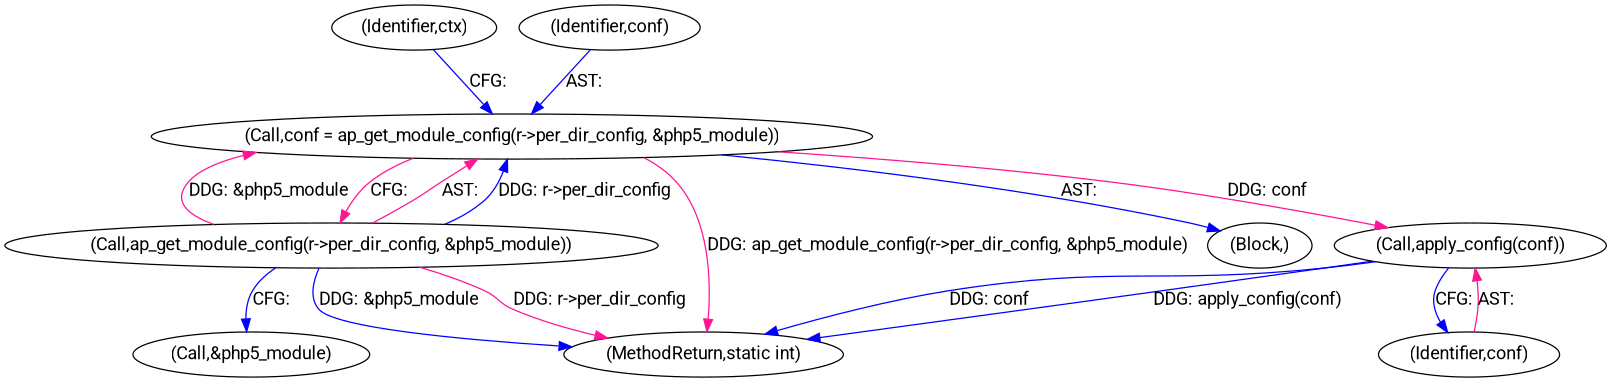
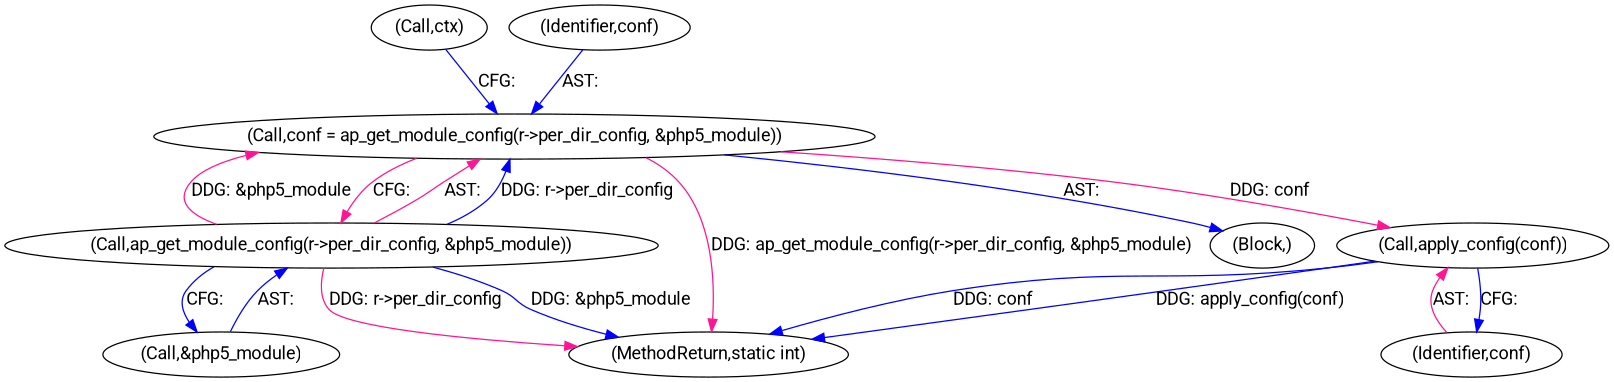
node "(Identifier,ctx)": label "(Identifier,ctx)" -> "(Call,ctx)"
edge "(Call,&php5_module)" -> "(Call,ap_get_module_config(r->per_dir_config, &php5_module))": added, label "AST:"
